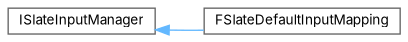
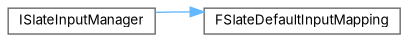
edge "FSlateDefaultInputMapping" -> "ISlateInputManager": reversed
